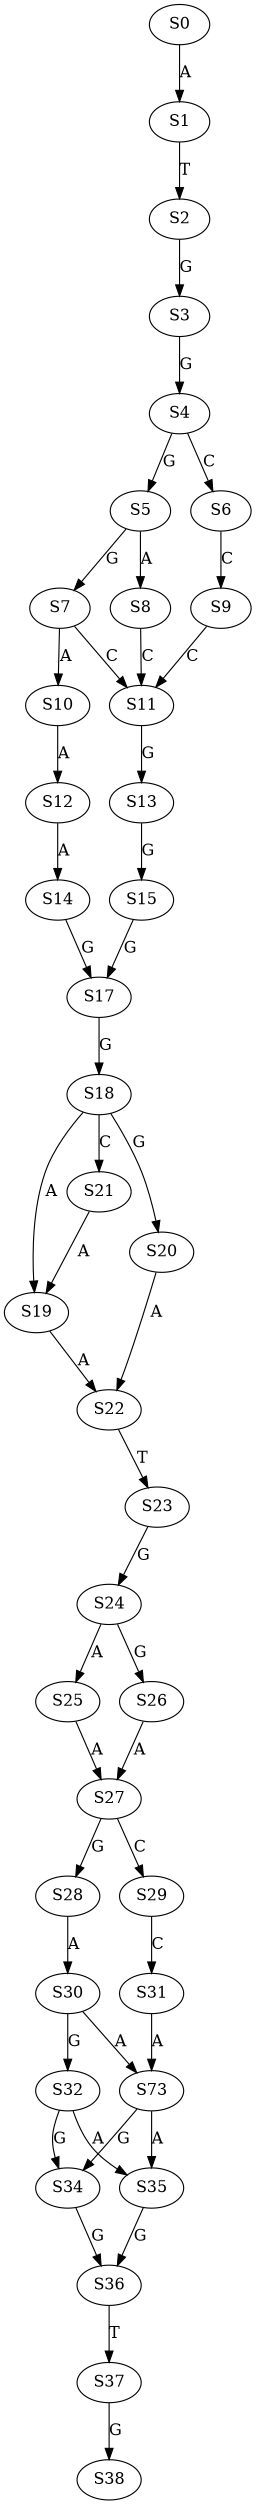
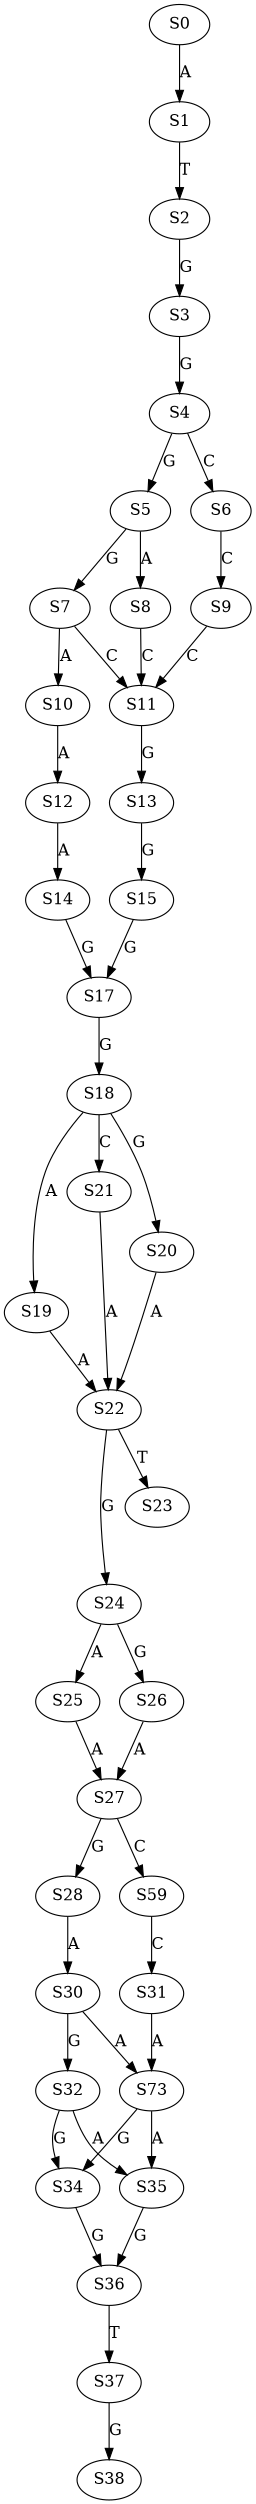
edge "S21" -> "S19": now "S21" -> "S22"
edge "S23" -> "S24": now "S22" -> "S24"
node "S29": label "S29" -> "S59"
